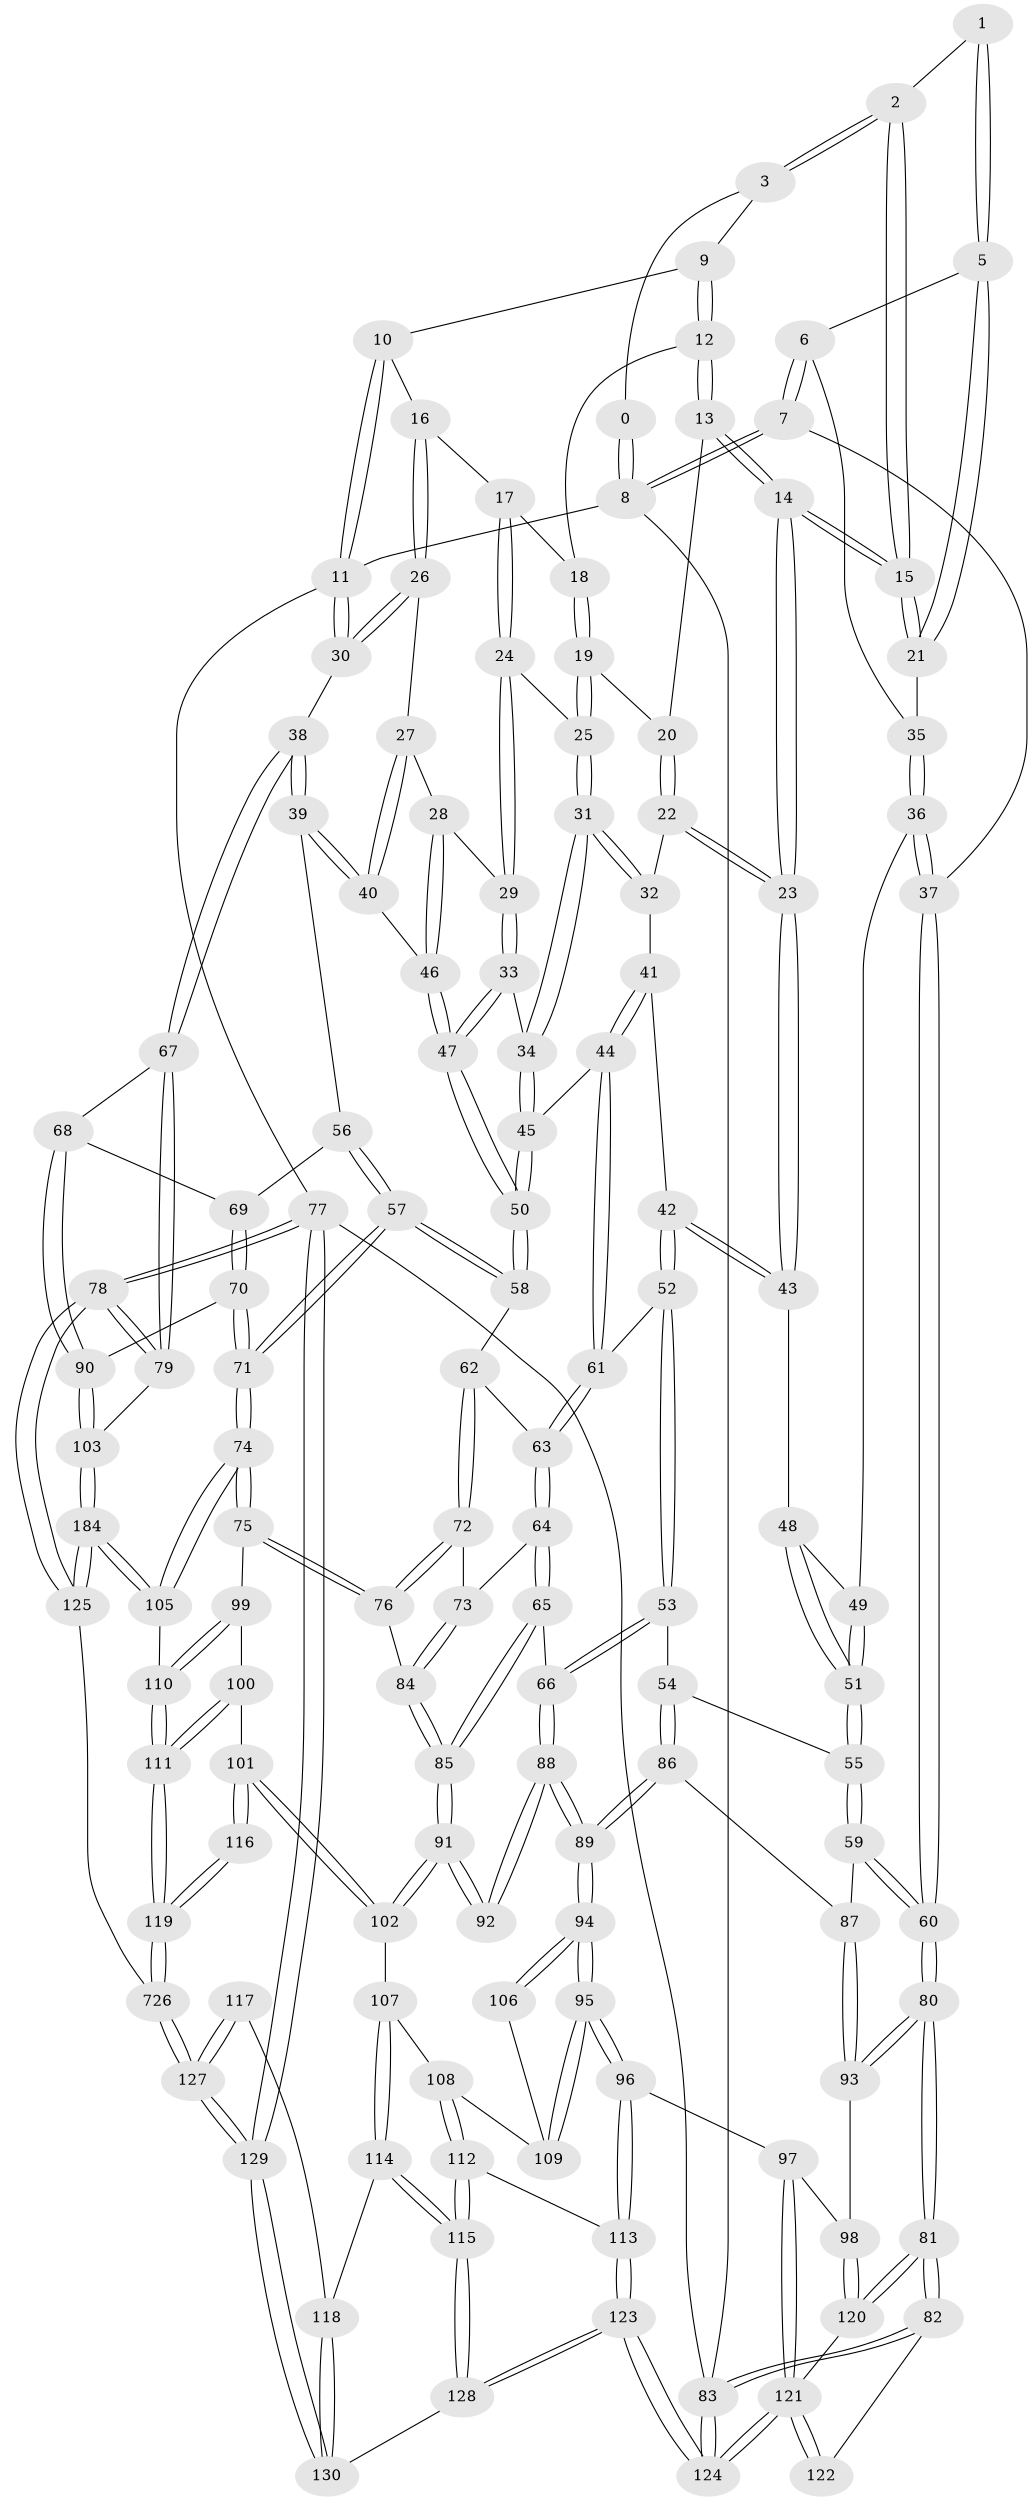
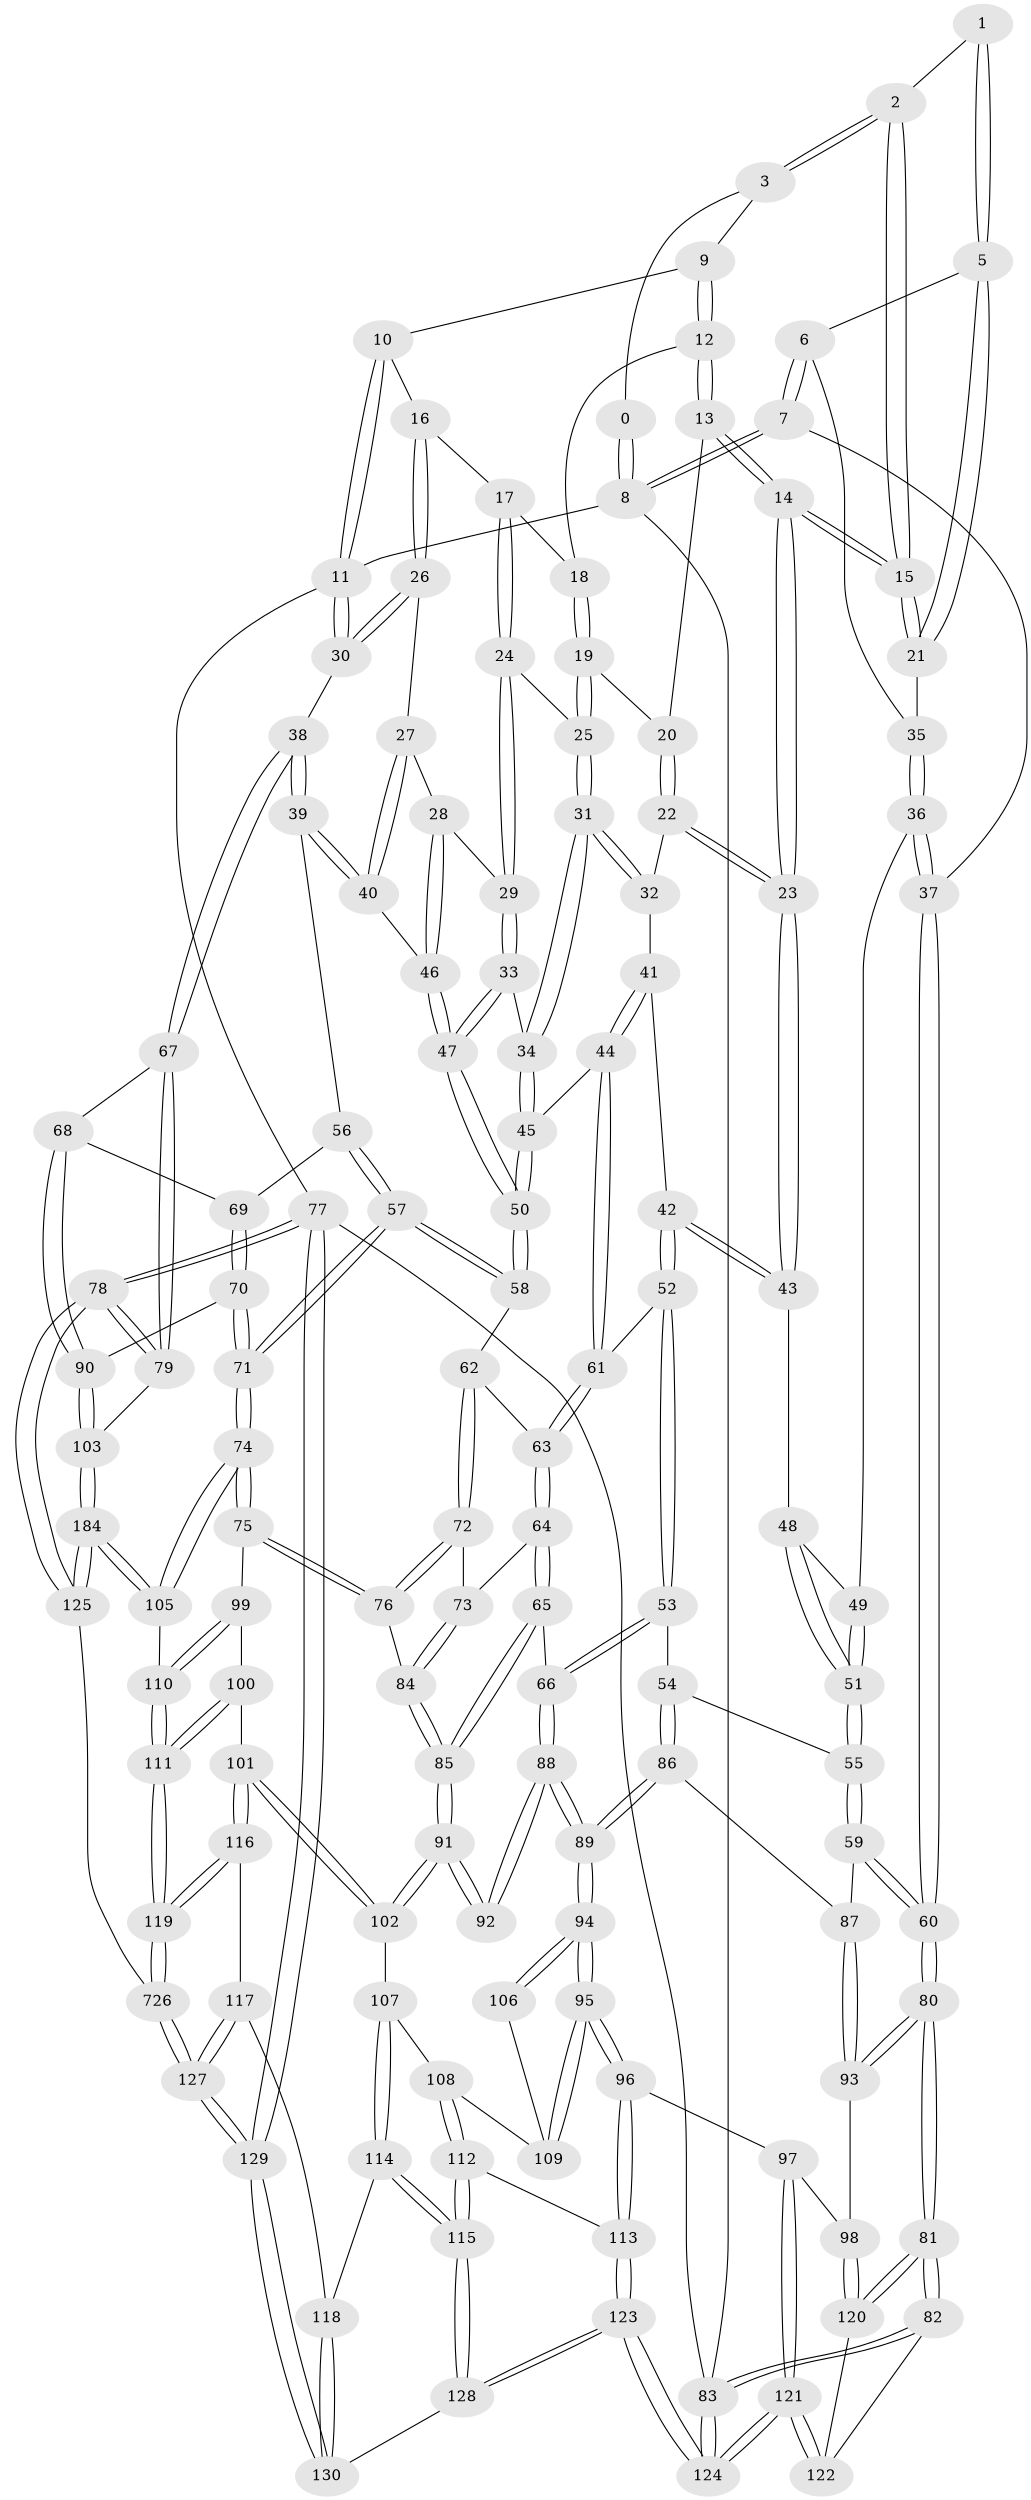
edge "116" -- "117": added
edge "120" -- "121": now "120" -- "122"
